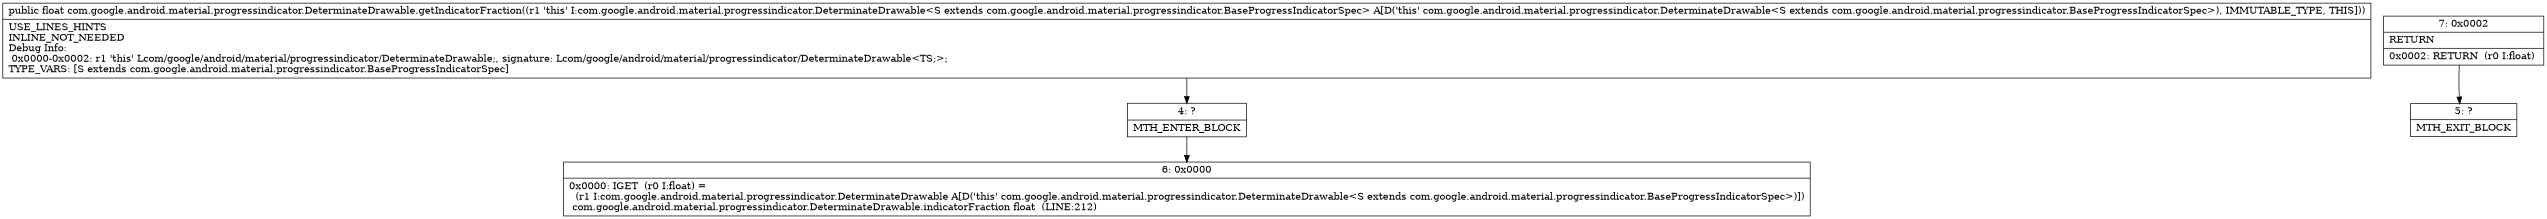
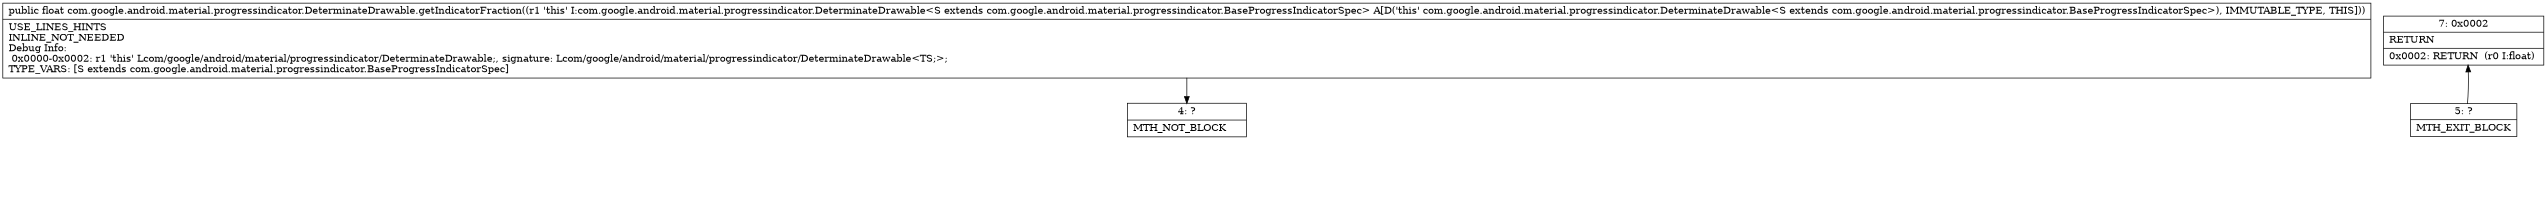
edge "7: 0x0002" -> "5: ?": reversed
node "4: ?": text "MTH_ENTER_BLOCK" -> "MTH_NOT_BLOCK"
node "6: 0x0000": removed
